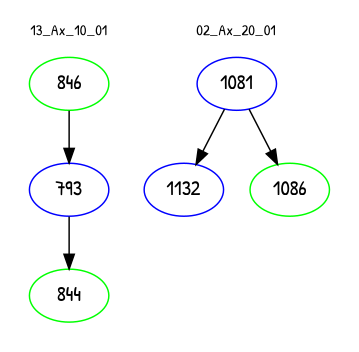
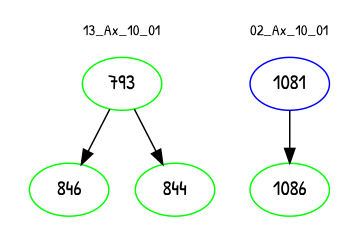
cluster "02_Ax_20_01": label "02_Ax_20_01" -> "02_Ax_10_01"
edge "846" -> "793": reversed
node "793": color blue -> green
node "1132": removed
